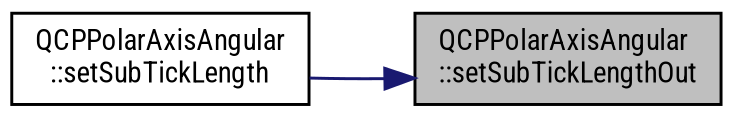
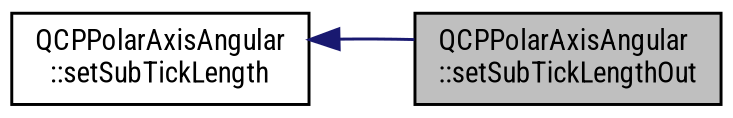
edge "QCPPolarAxisAngular ::setSubTickLength" -> "QCPPolarAxisAngular ::setSubTickLengthOut": reversed
